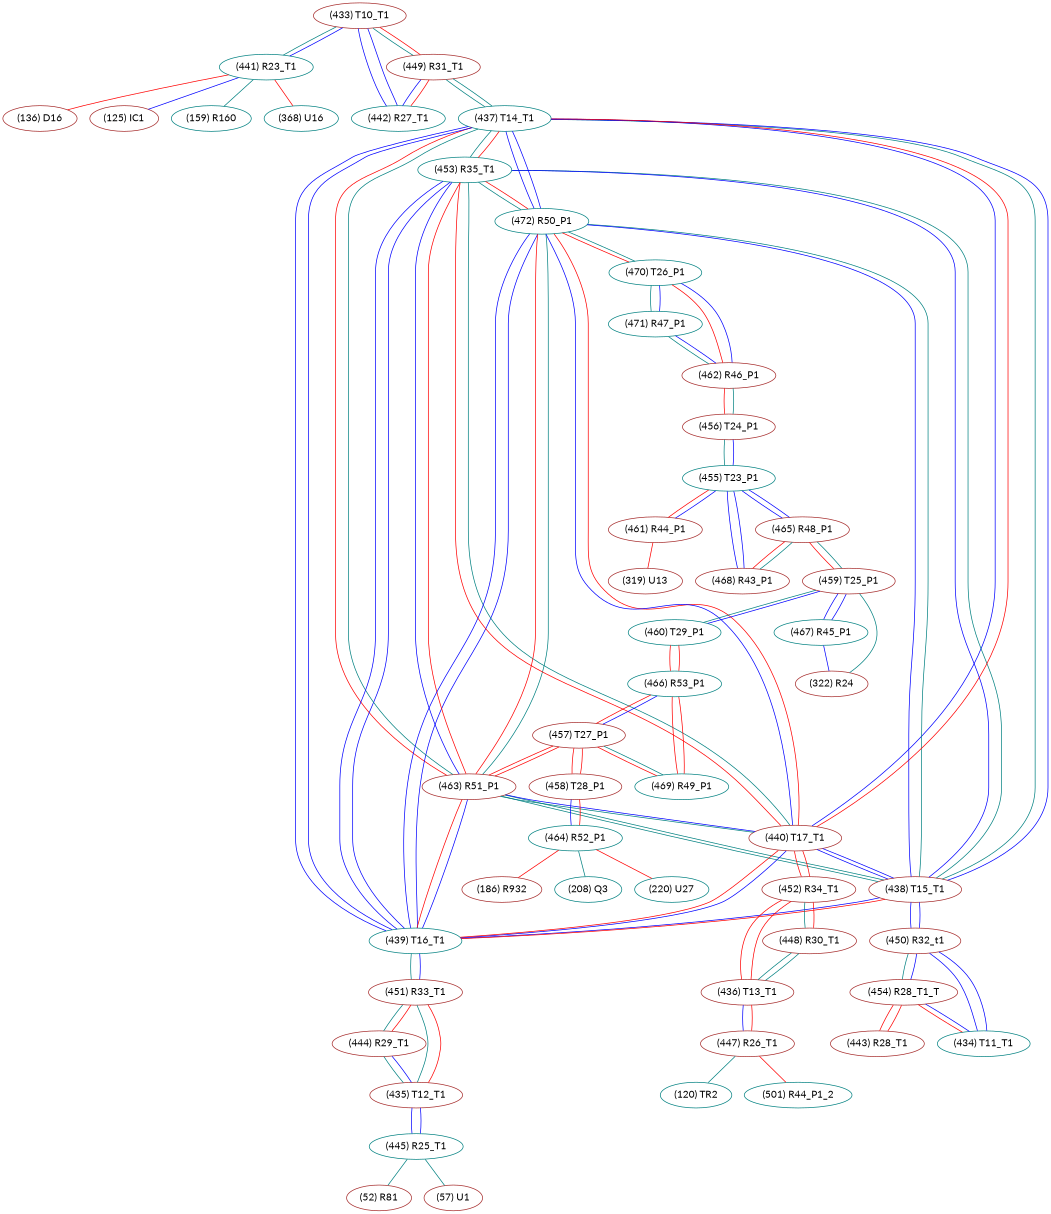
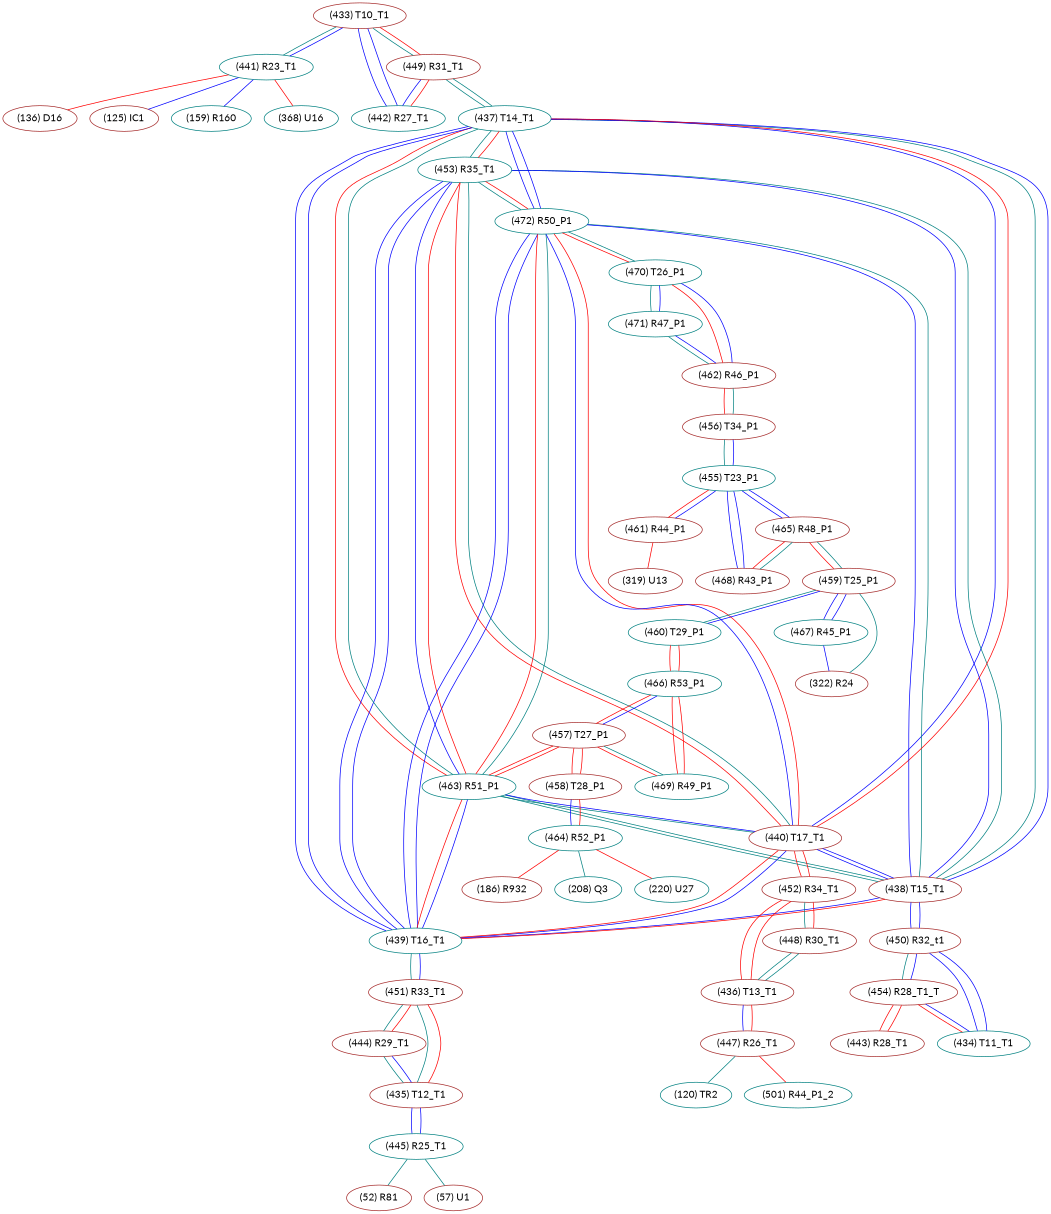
edge "(441) R23_T1" -- "(159) R160": color teal -> blue
node "(456) T24_P1": label "(456) T24_P1" -> "(456) T34_P1"
node "(463) R51_P1": color brown -> teal
